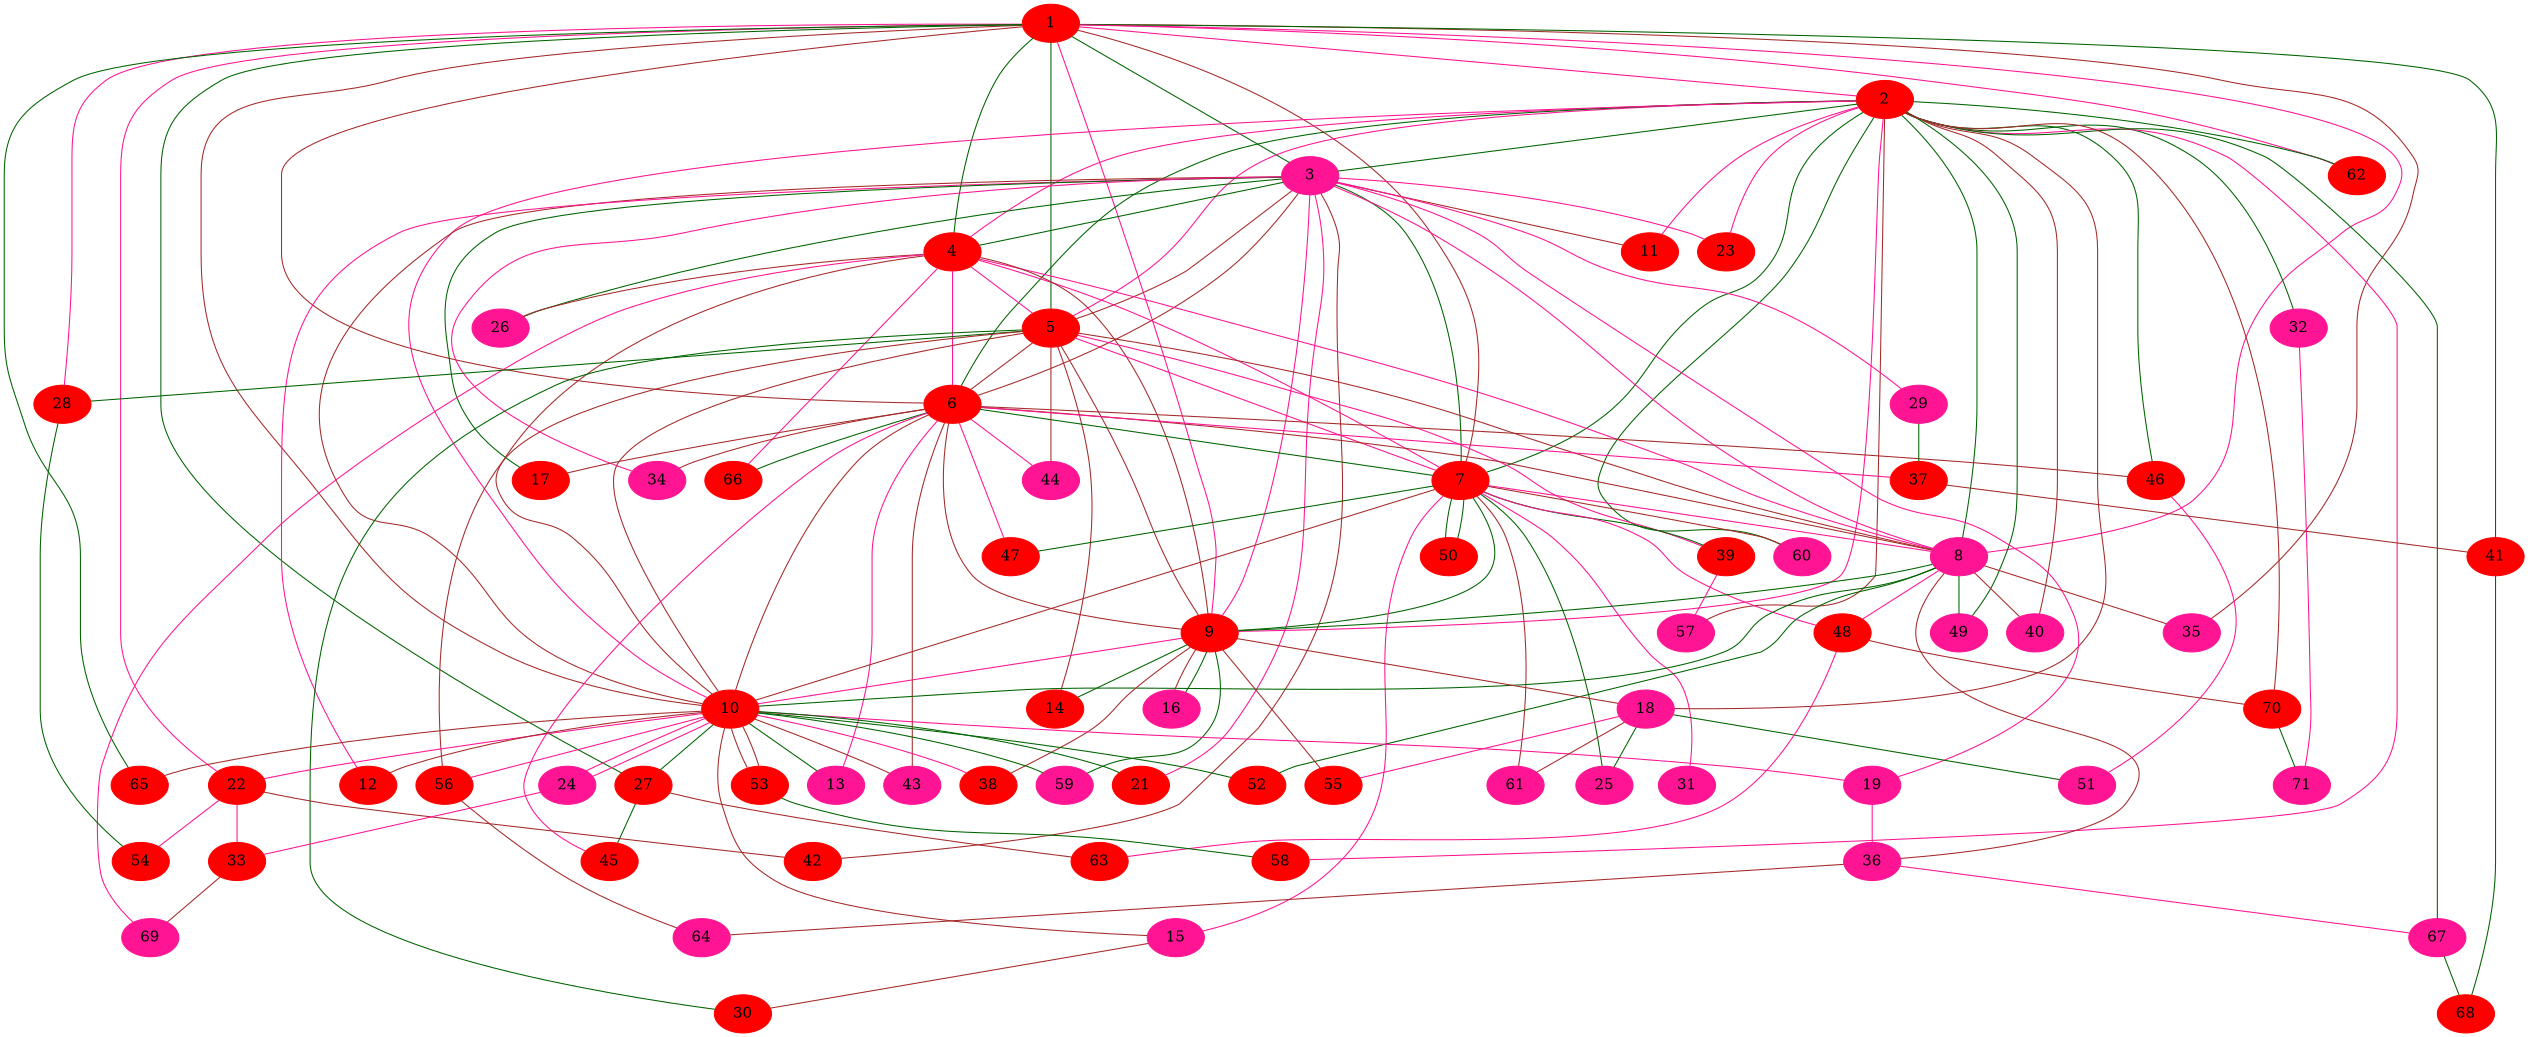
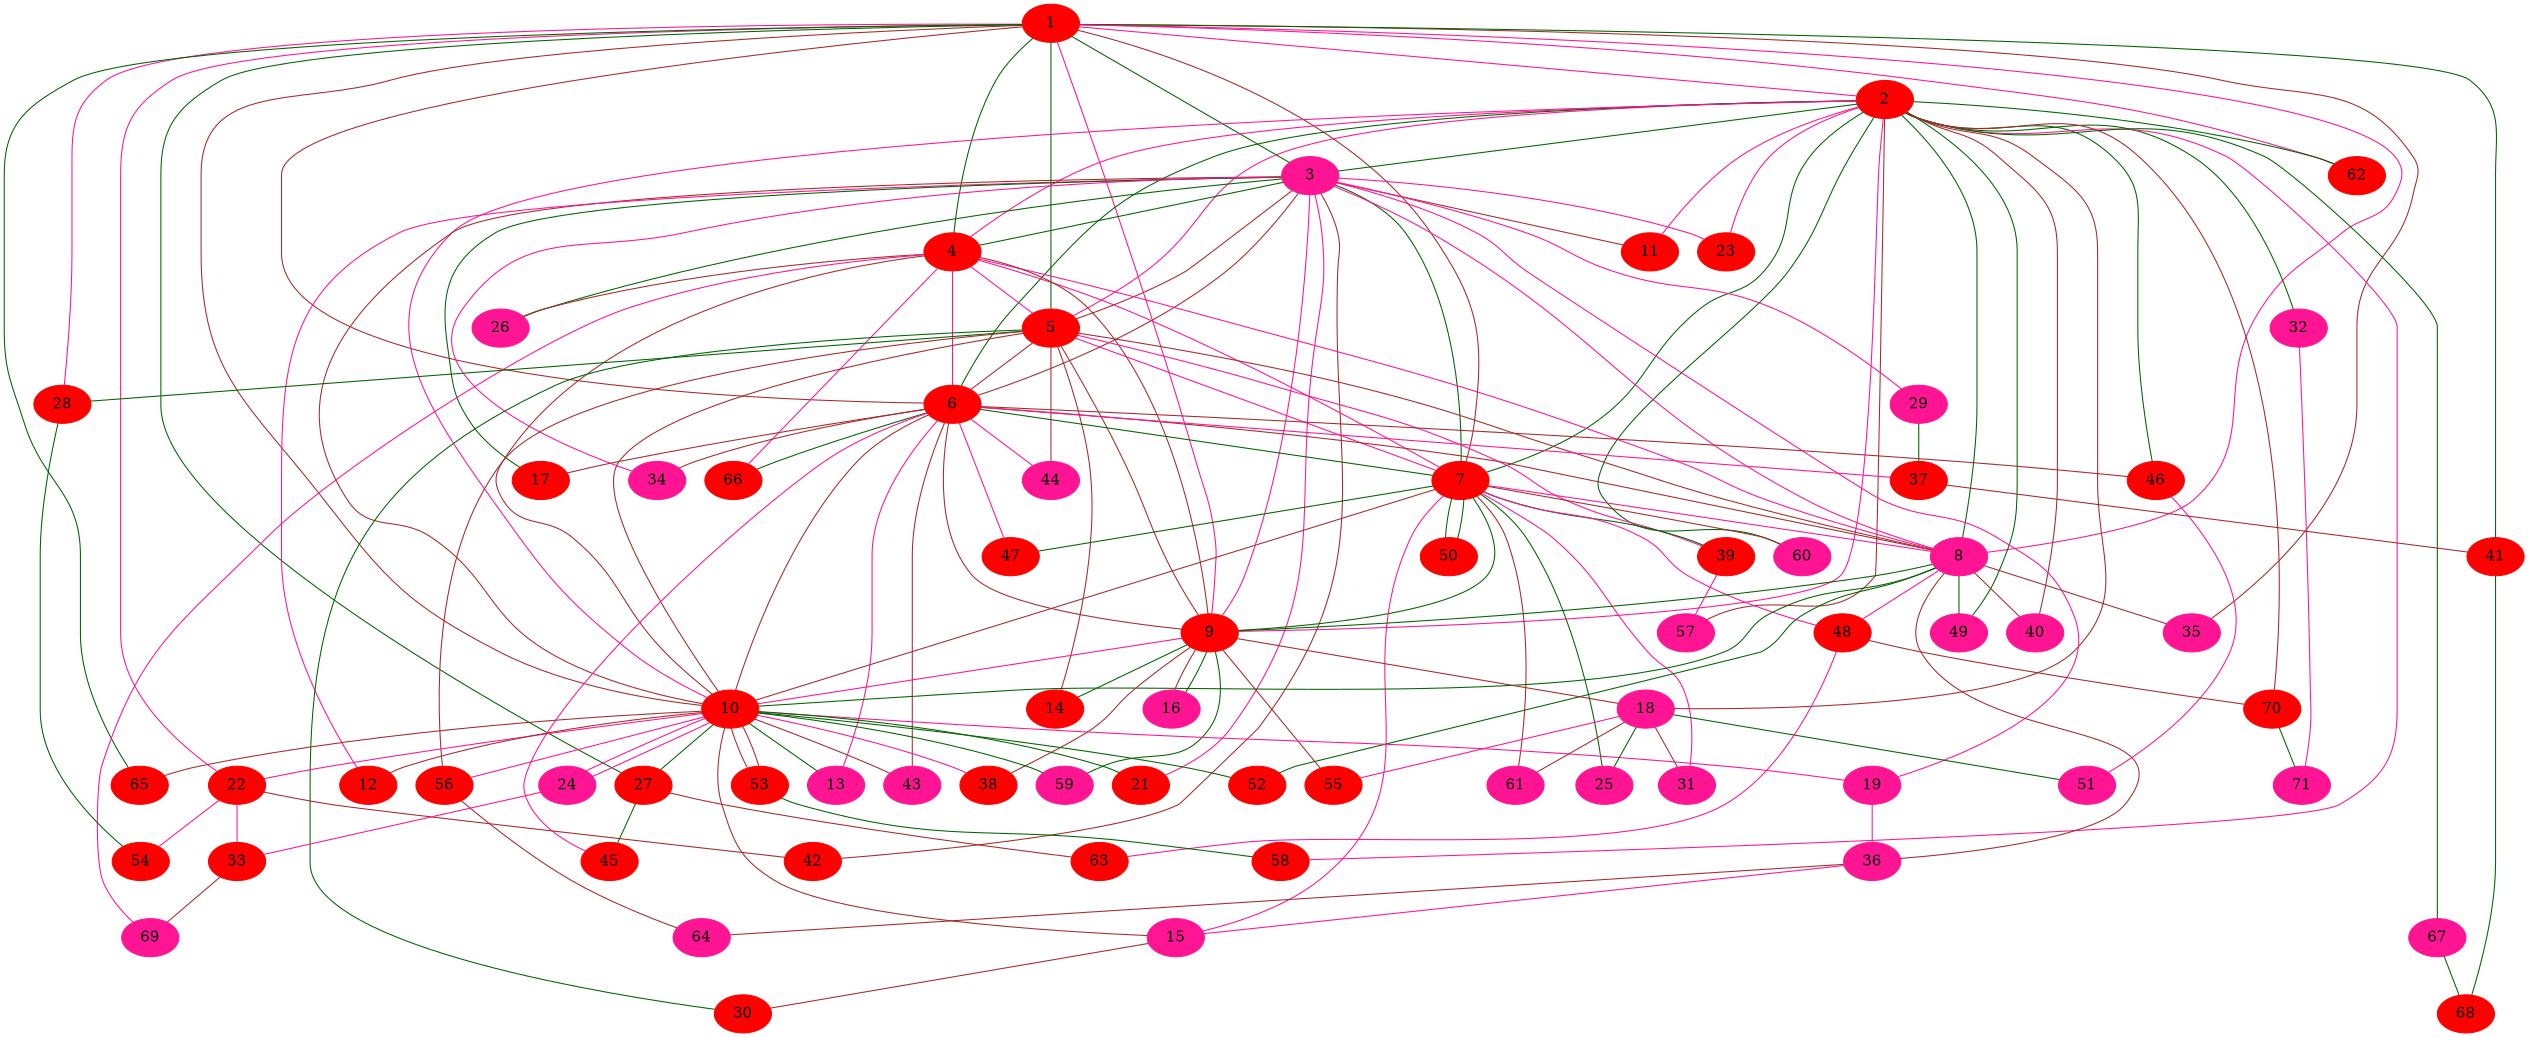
edge "18" -- "31": added
edge "36" -- "67": now "36" -- "15"
